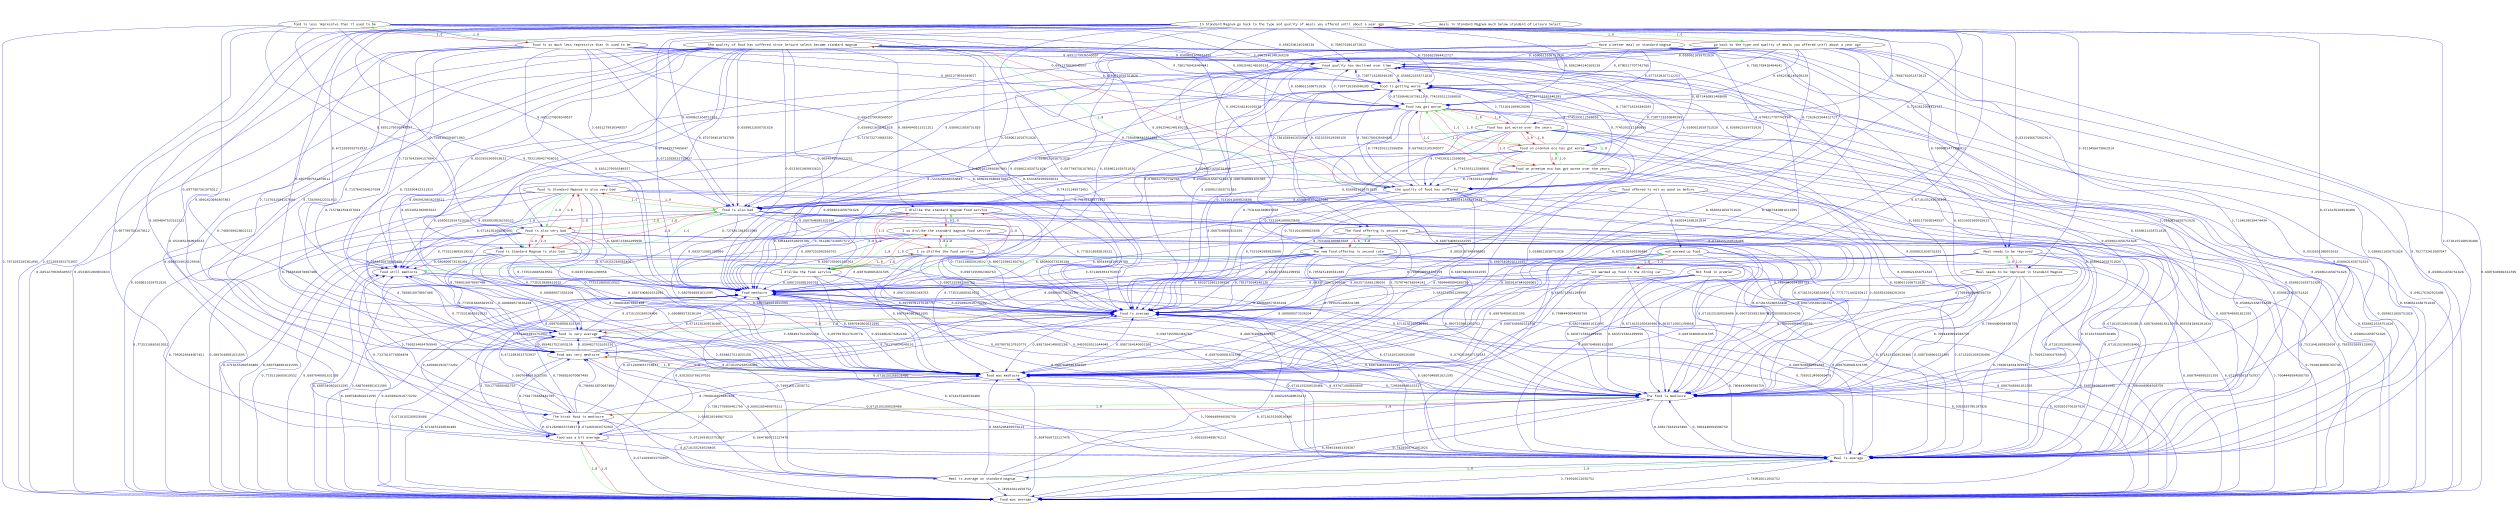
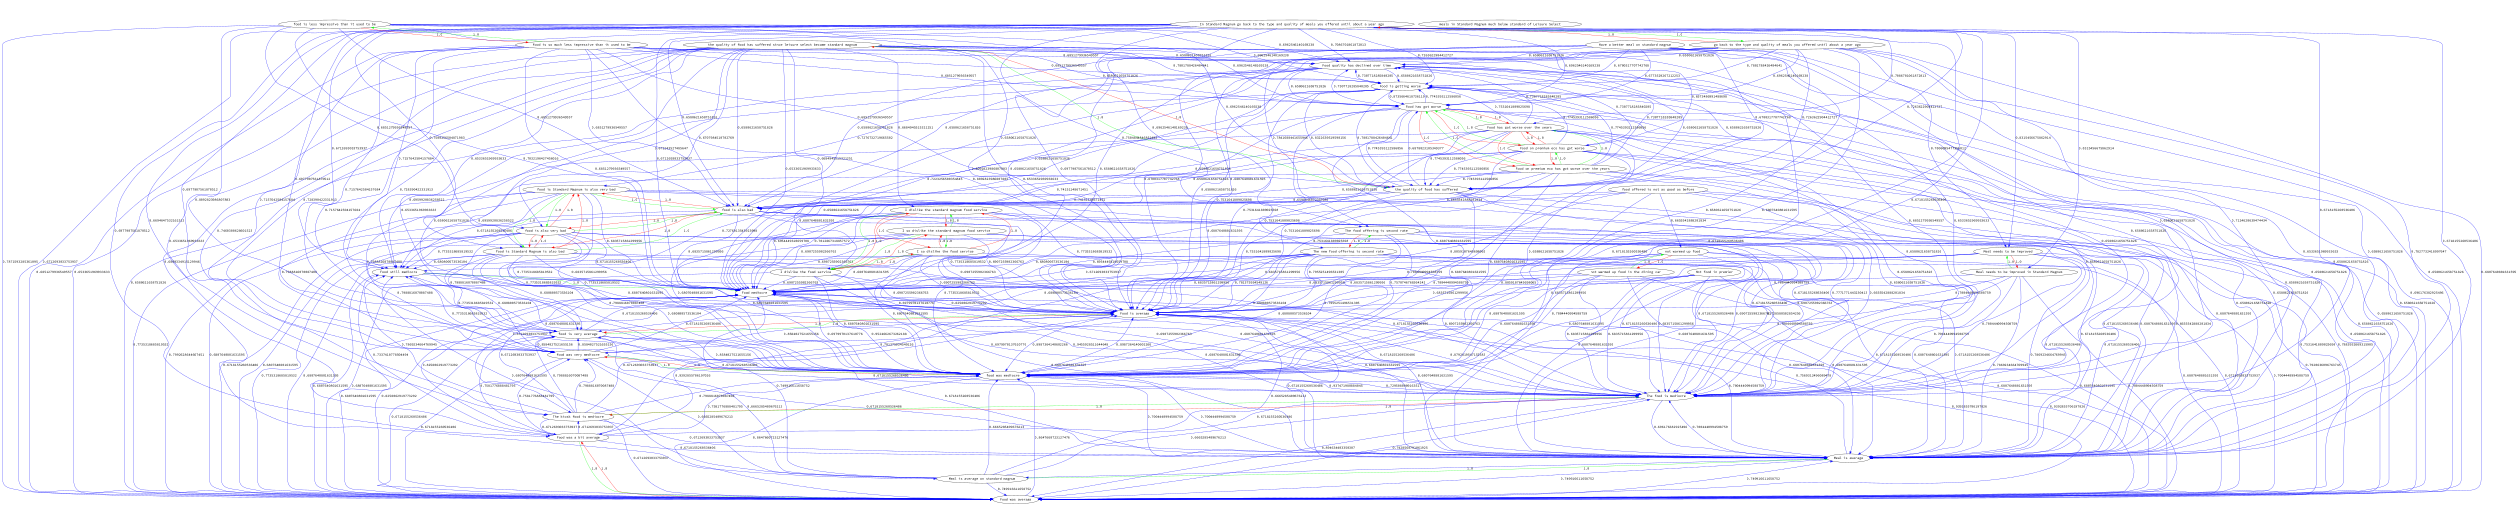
edge "The new food offering is second rate" -> "Food still mediocre": color green -> blue
edge "Food still mediocre" -> "Food mediocre": added, label "1.0"
edge "food was mediocre" -> "Meal is average": added, label "0.7004440994508759"
